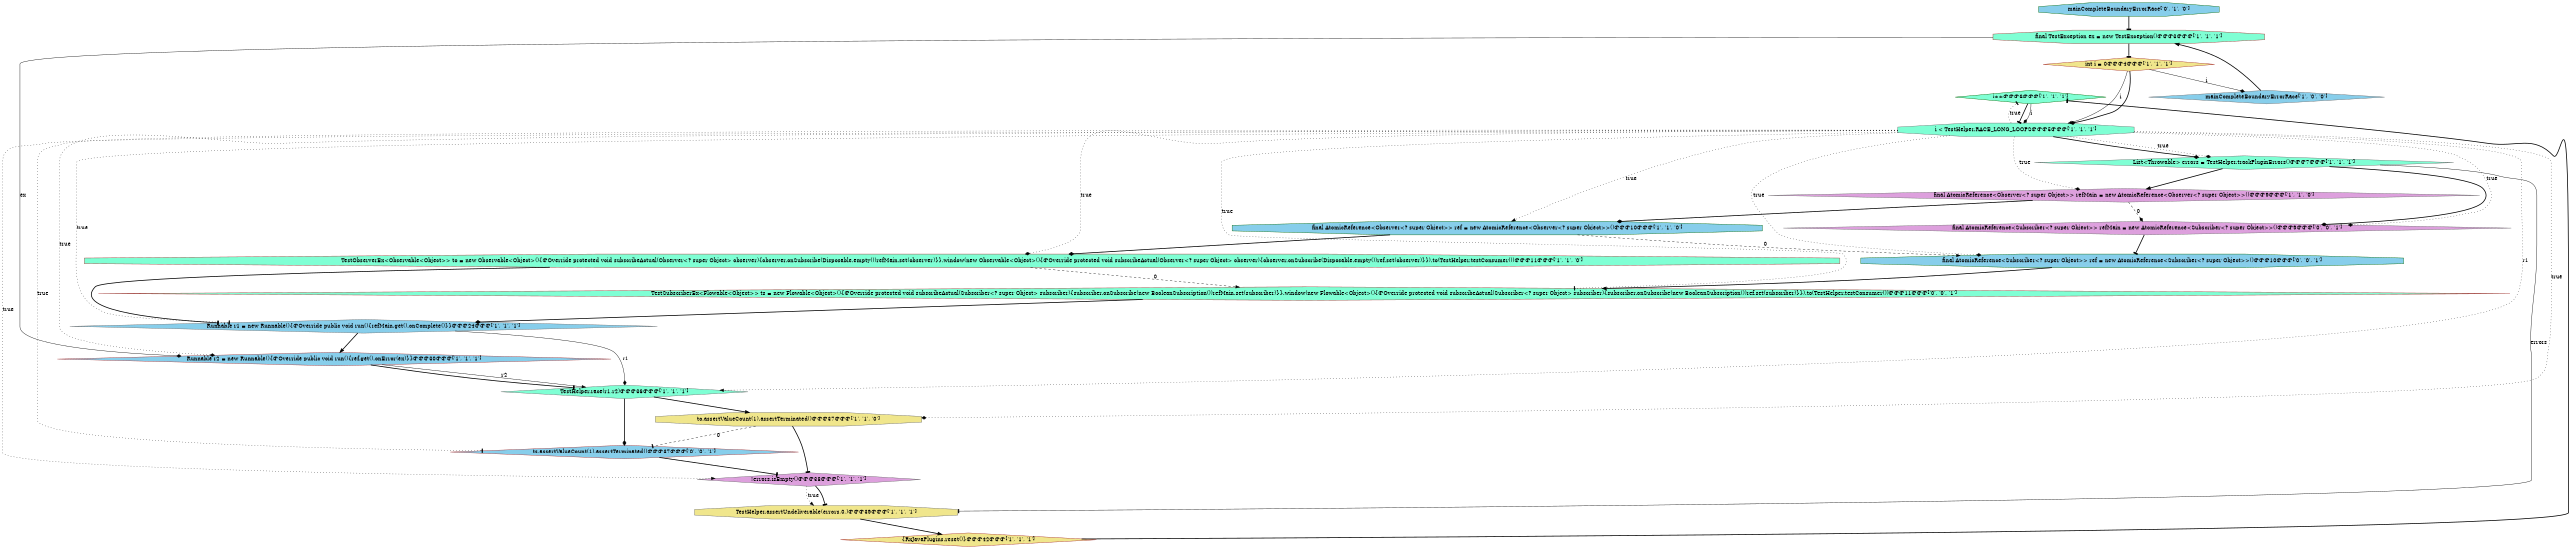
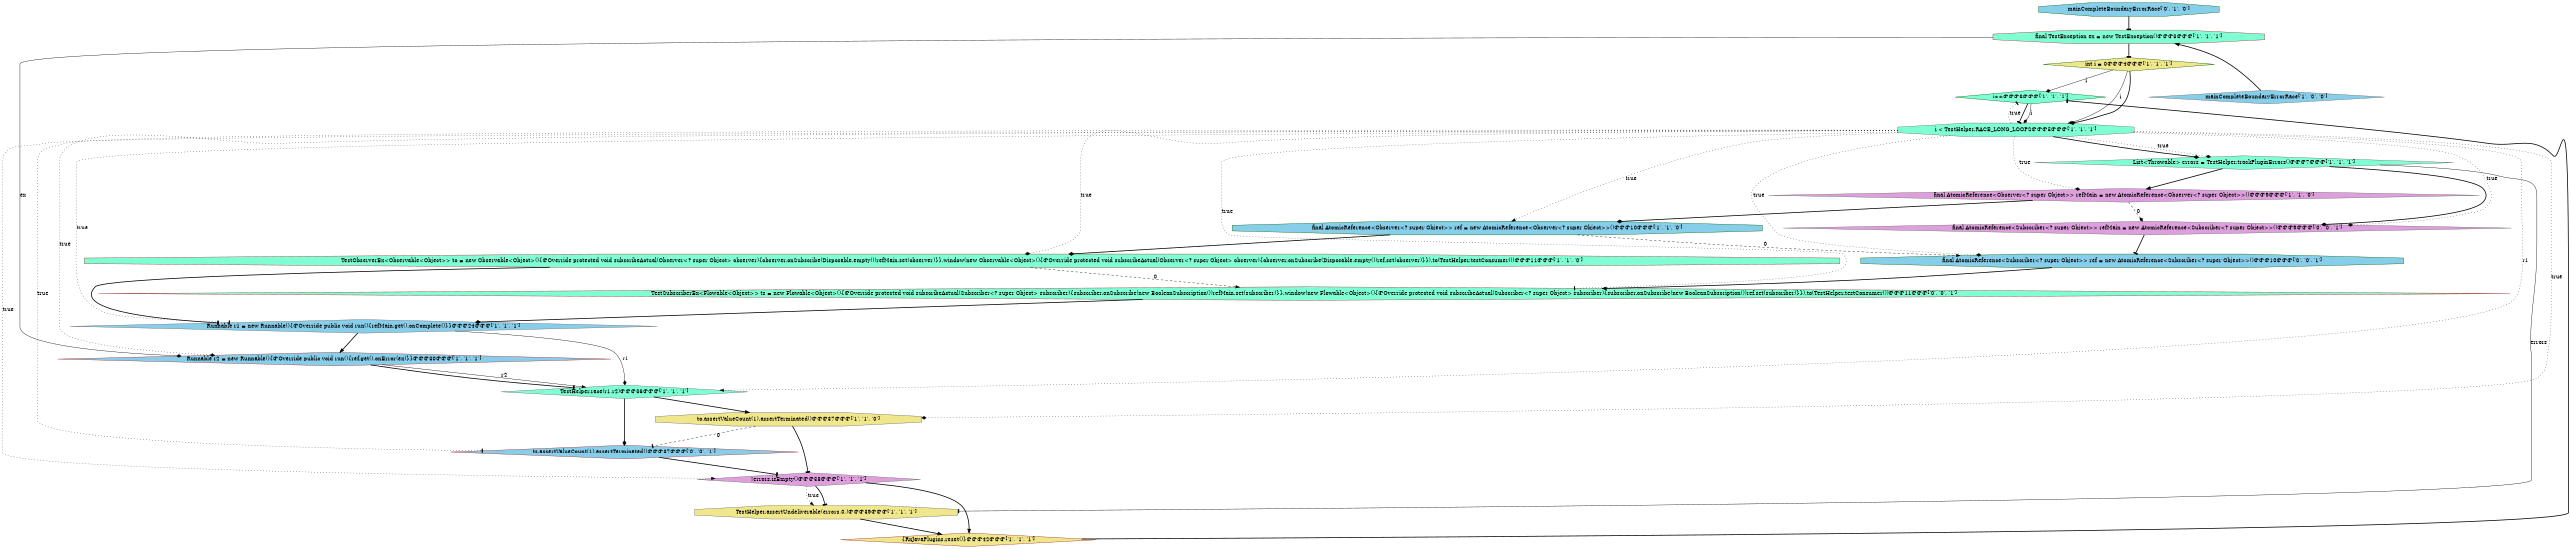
node "int i = 0@@@4@@@['1', '1', '1']": color brown -> darkgreen
edge "int i = 0@@@4@@@['1', '1', '1']" -> "mainCompleteBoundaryErrorRace['1', '0', '0']": now "int i = 0@@@4@@@['1', '1', '1']" -> "i++@@@6@@@['1', '1', '1']"
edge "!errors.isEmpty()@@@38@@@['1', '1', '1']" -> "{RxJavaPlugins.reset()}@@@42@@@['1', '1', '1']": added
